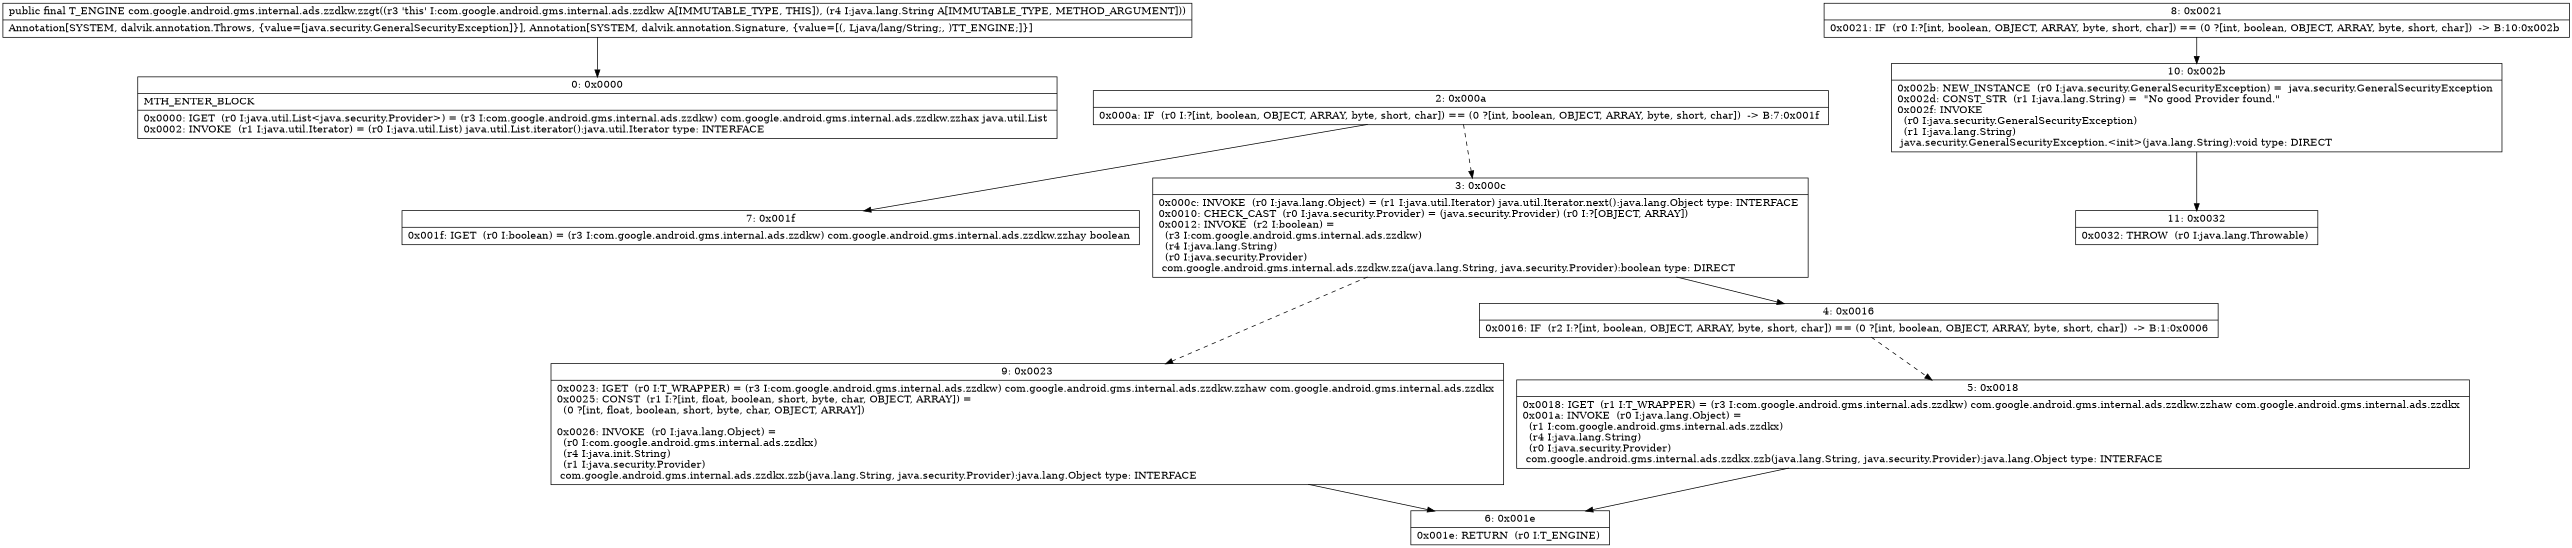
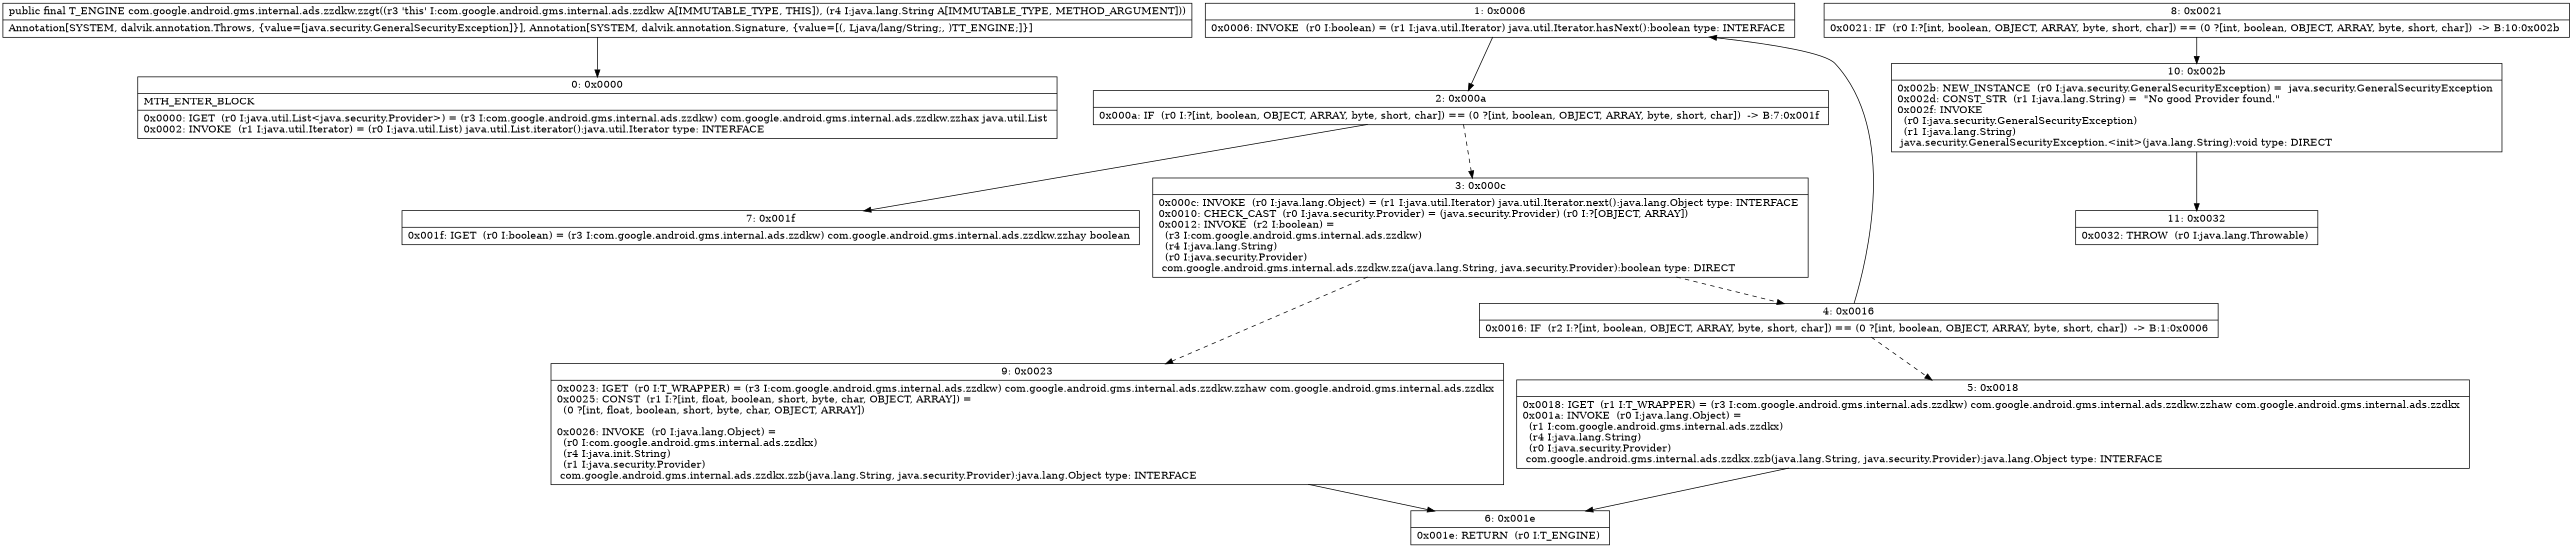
node "1: 0x0006": added
edge "3: 0x000c" -> "4: 0x0016": style solid -> dashed
